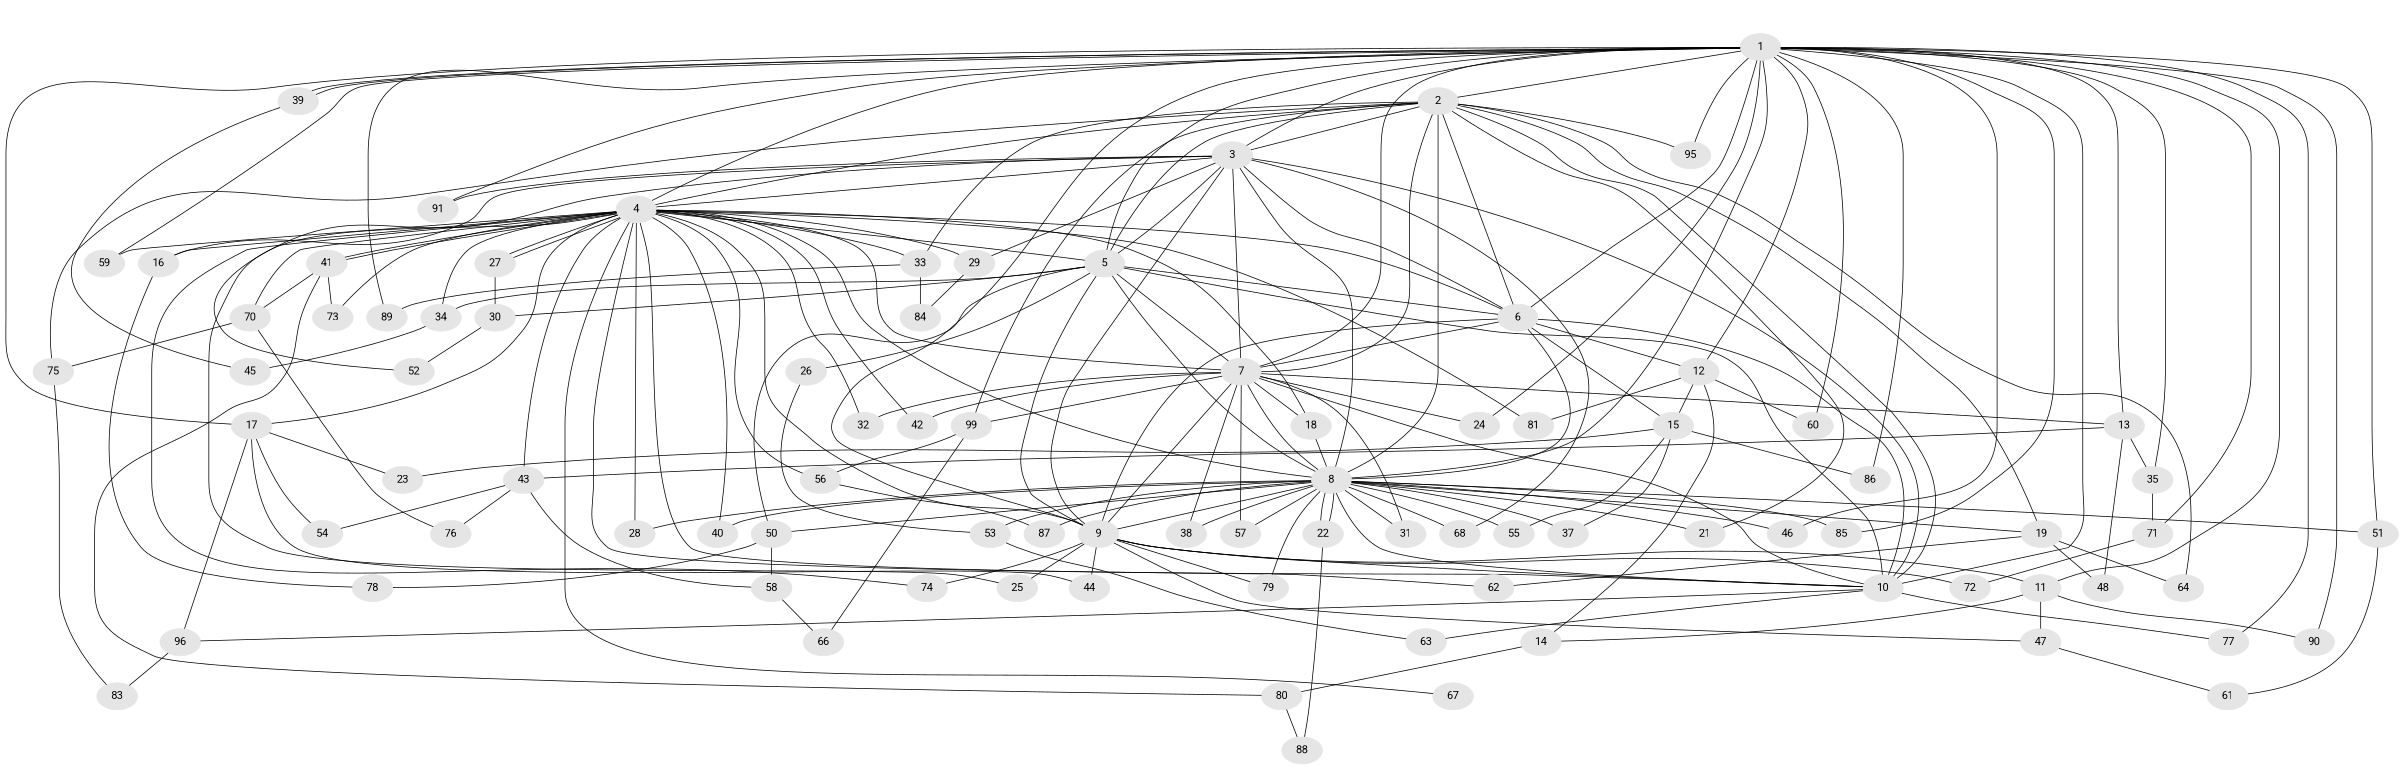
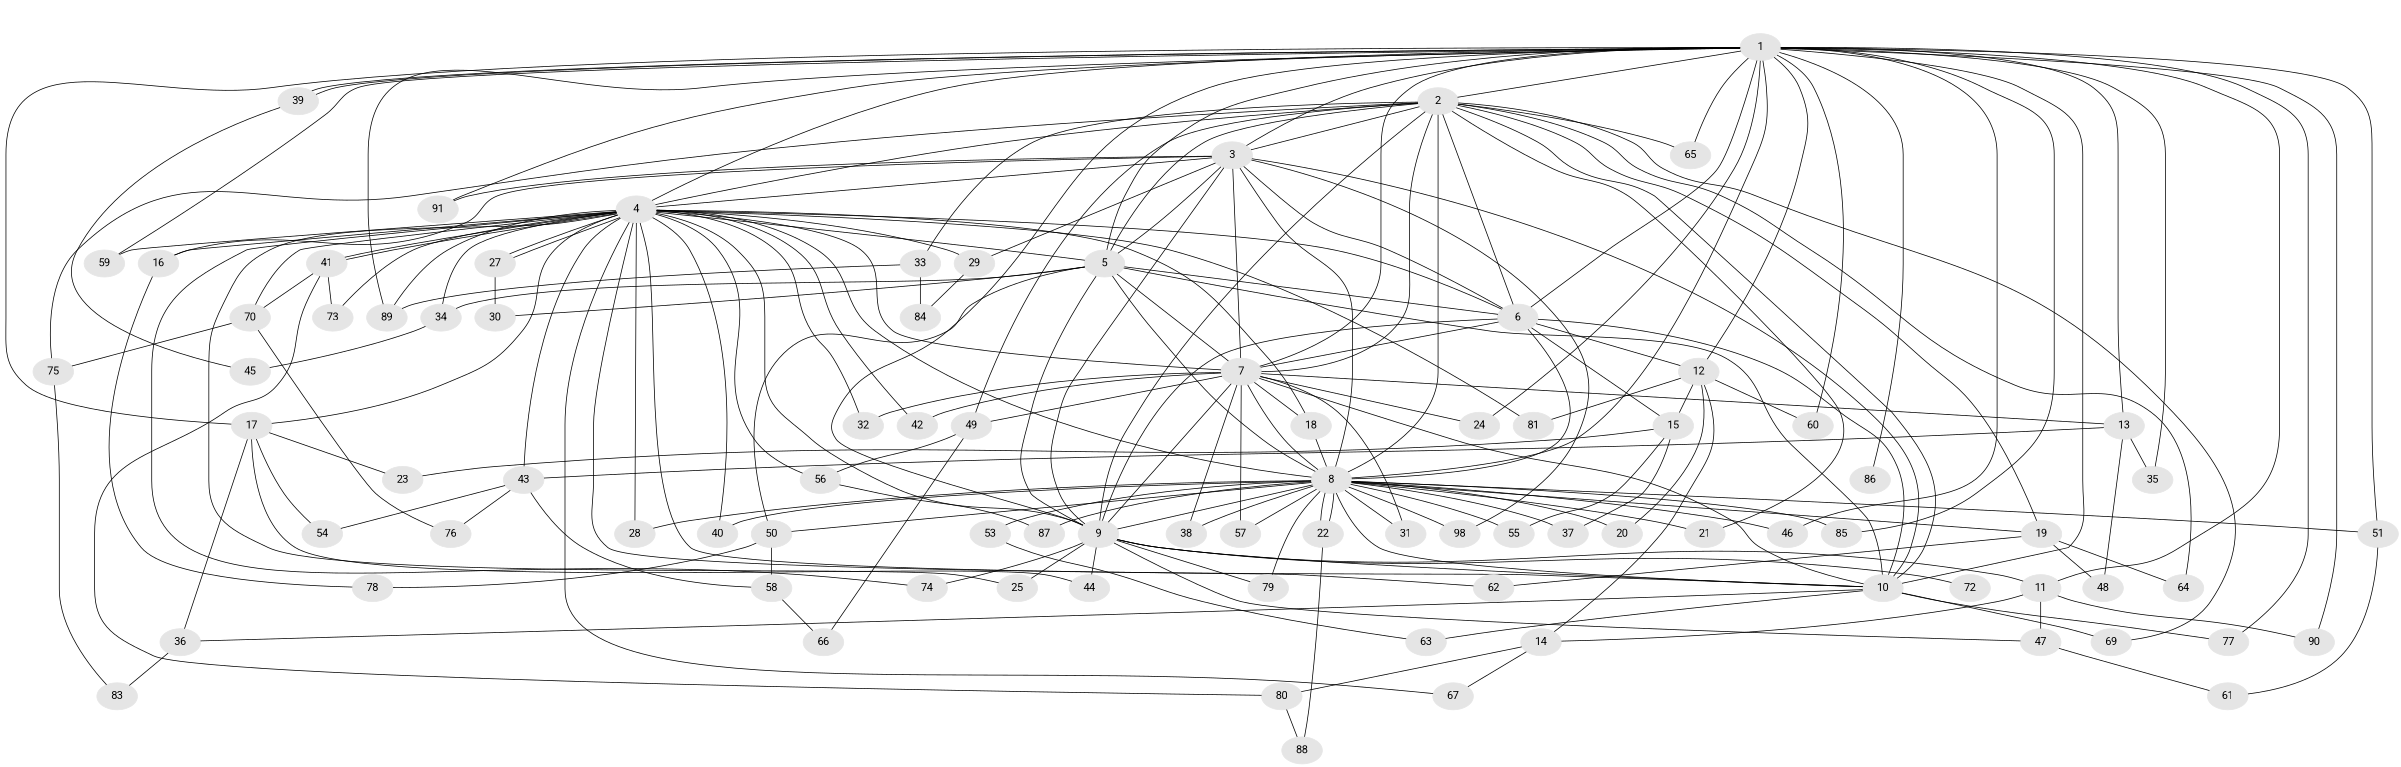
node "95": label "95" -> "65"
edge "4" -- "33": now "4" -- "89"
edge "2" -- "9": added
node "52": removed
node "26": removed
node "99": label "99" -> "49"
edge "15" -- "86": removed
node "68": label "68" -> "98"
node "20": added
node "71": removed
node "96": label "96" -> "36"
node "69": added
edge "14" -- "67": added
